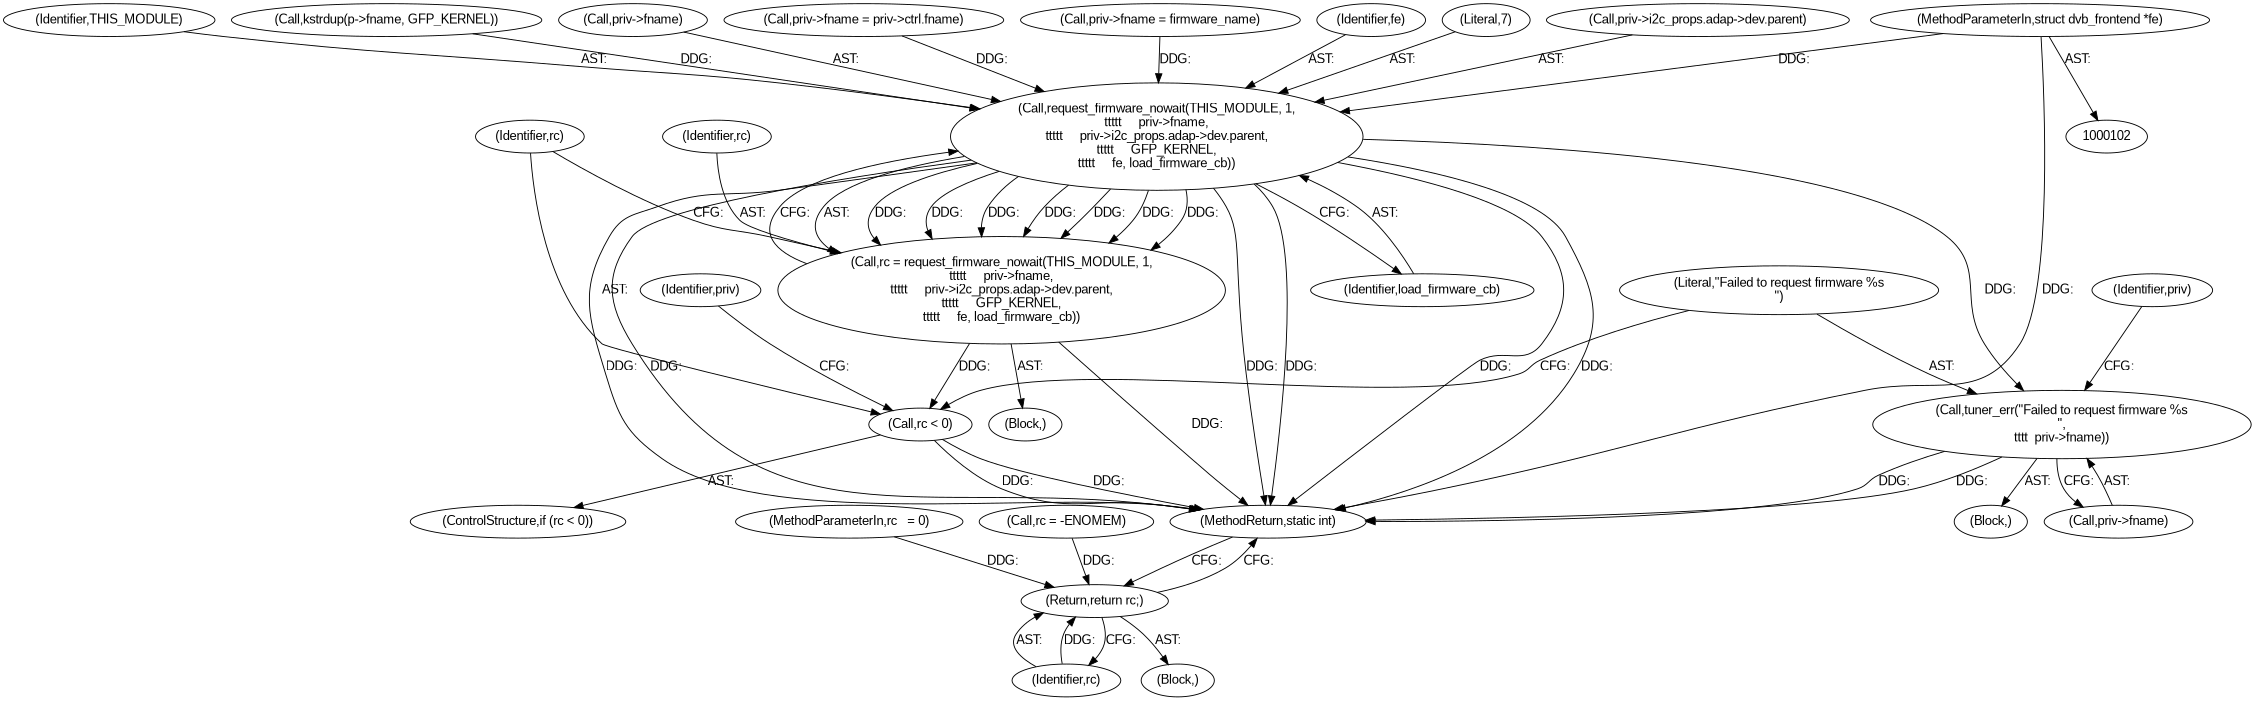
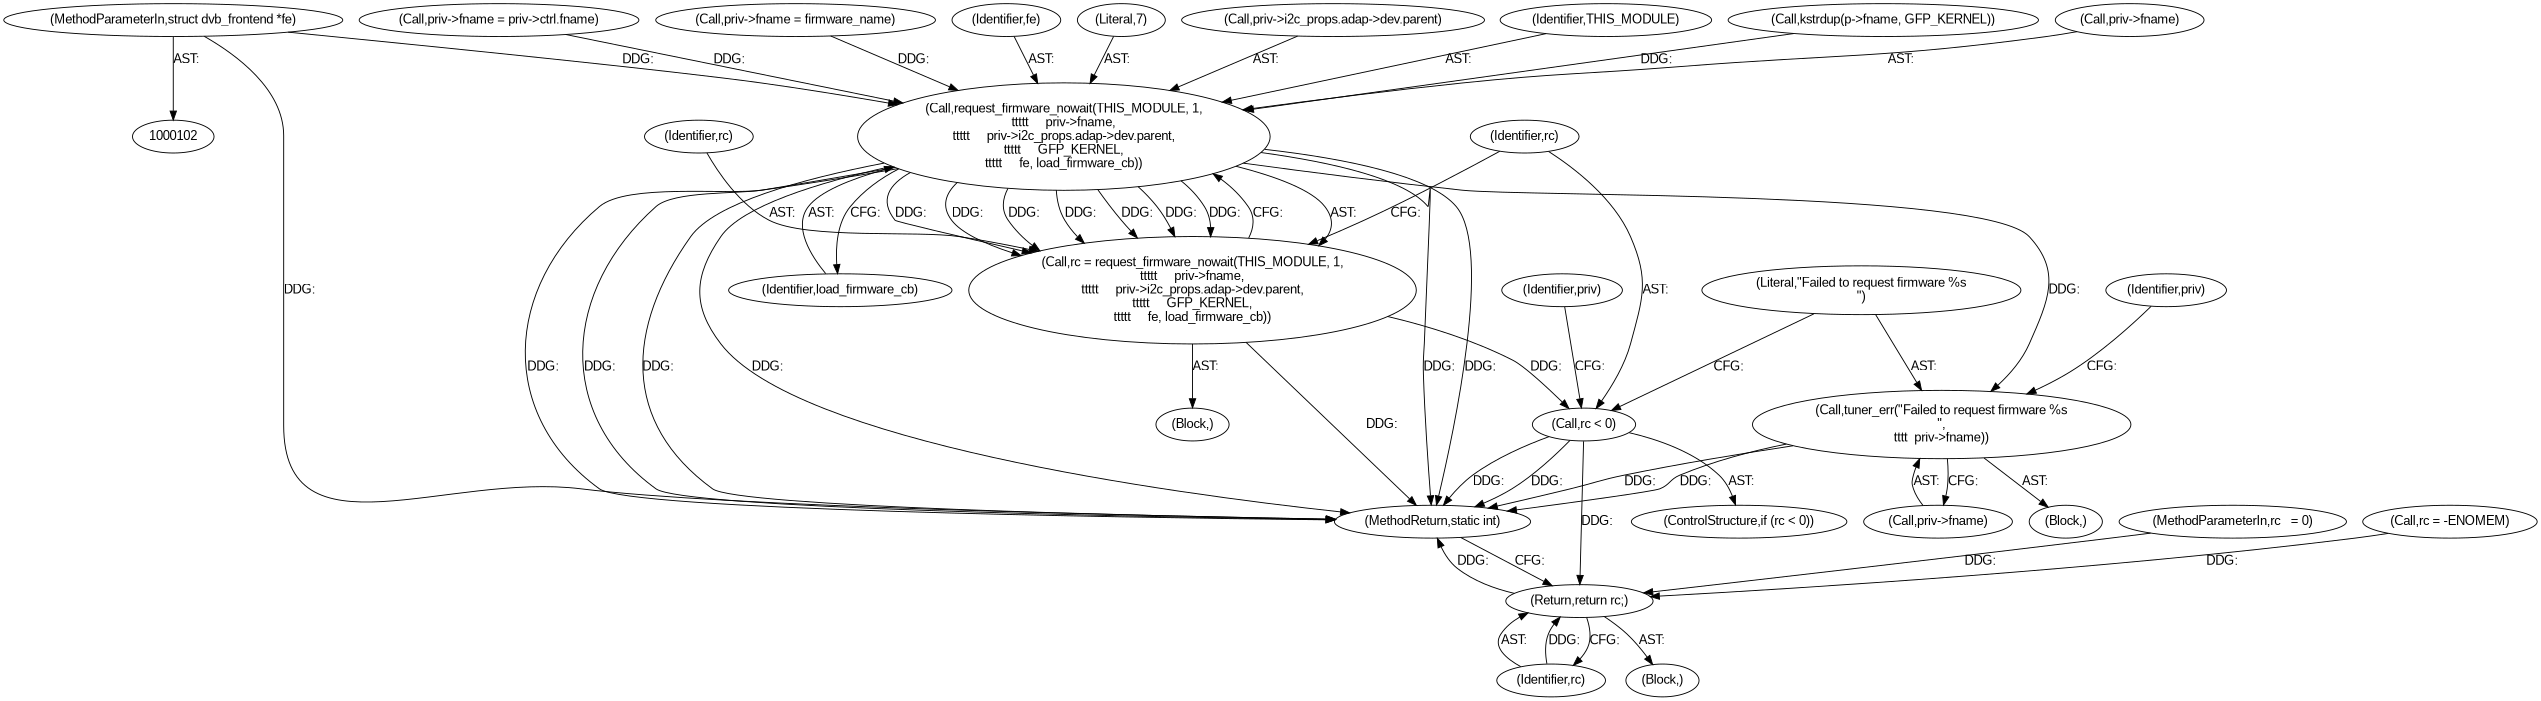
edge "(Call,rc < 0)" -> "(Return,return rc;)": added, label "DDG:"
edge "(Return,return rc;)" -> "(MethodReturn,static int)": label "CFG: " -> "DDG: "
